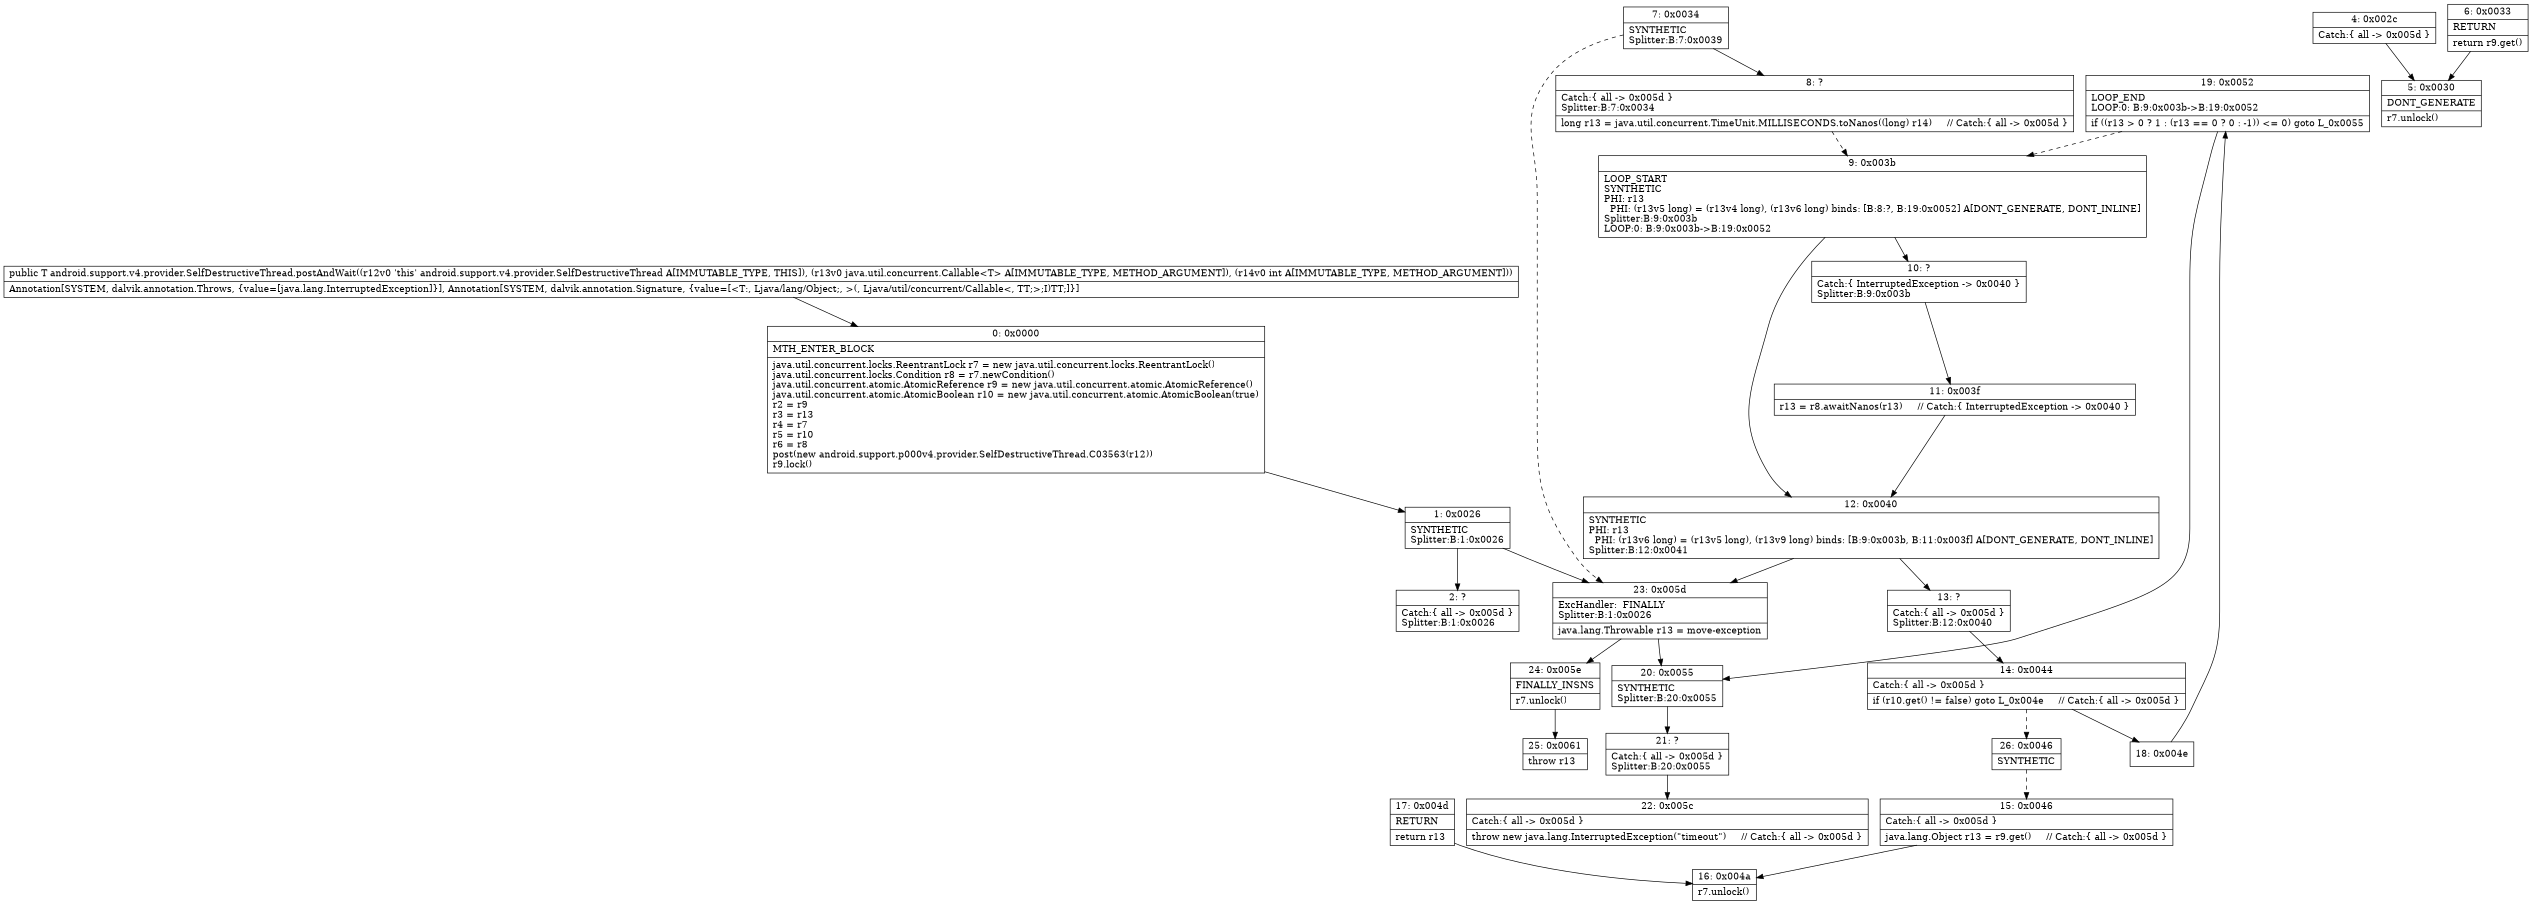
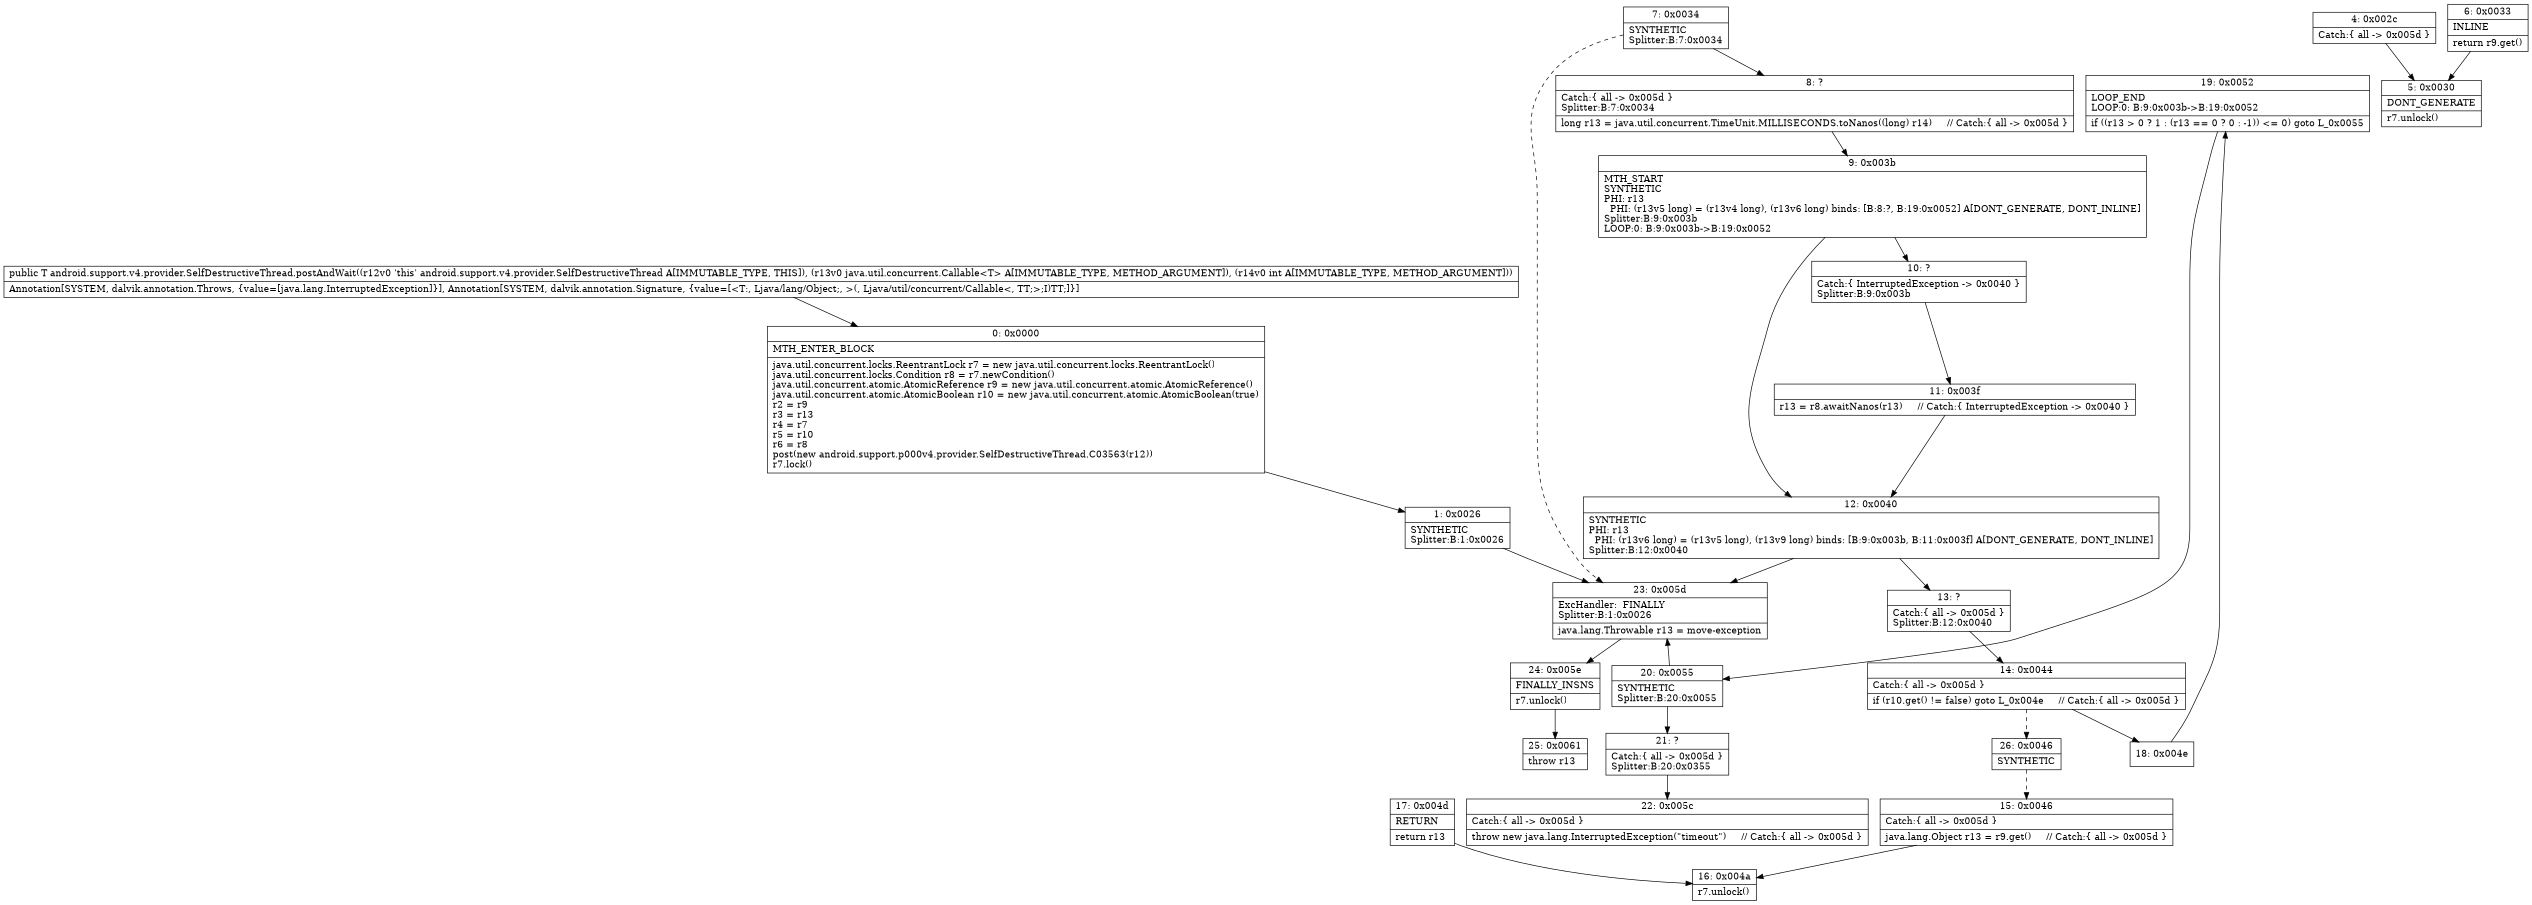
node "6: 0x0033": text "RETURN" -> "INLINE"
node "7: 0x0034": text "Splitter:B:7:0x0039" -> "Splitter:B:7:0x0034"
edge "8: ?" -> "9: 0x003b": style dashed -> solid
edge "19: 0x0052" -> "9: 0x003b": removed
node "9: 0x003b": text "LOOP_START" -> "MTH_START"
node "0: 0x0000": text "r9.lock()" -> "r7.lock()"
node "12: 0x0040": text "Splitter:B:12:0x0041" -> "Splitter:B:12:0x0040"
node "2: ?": removed
edge "23: 0x005d" -> "20: 0x0055": reversed
node "21: ?": text "Splitter:B:20:0x0055" -> "Splitter:B:20:0x0355"
